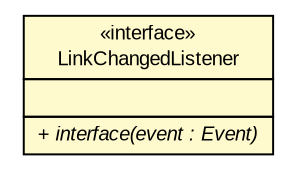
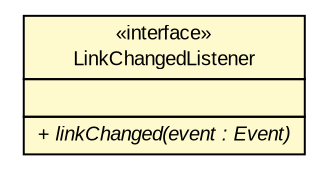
node "LinkChangedListener": text "+ interface(event : Event)" -> "+ linkChanged(event : Event)"
